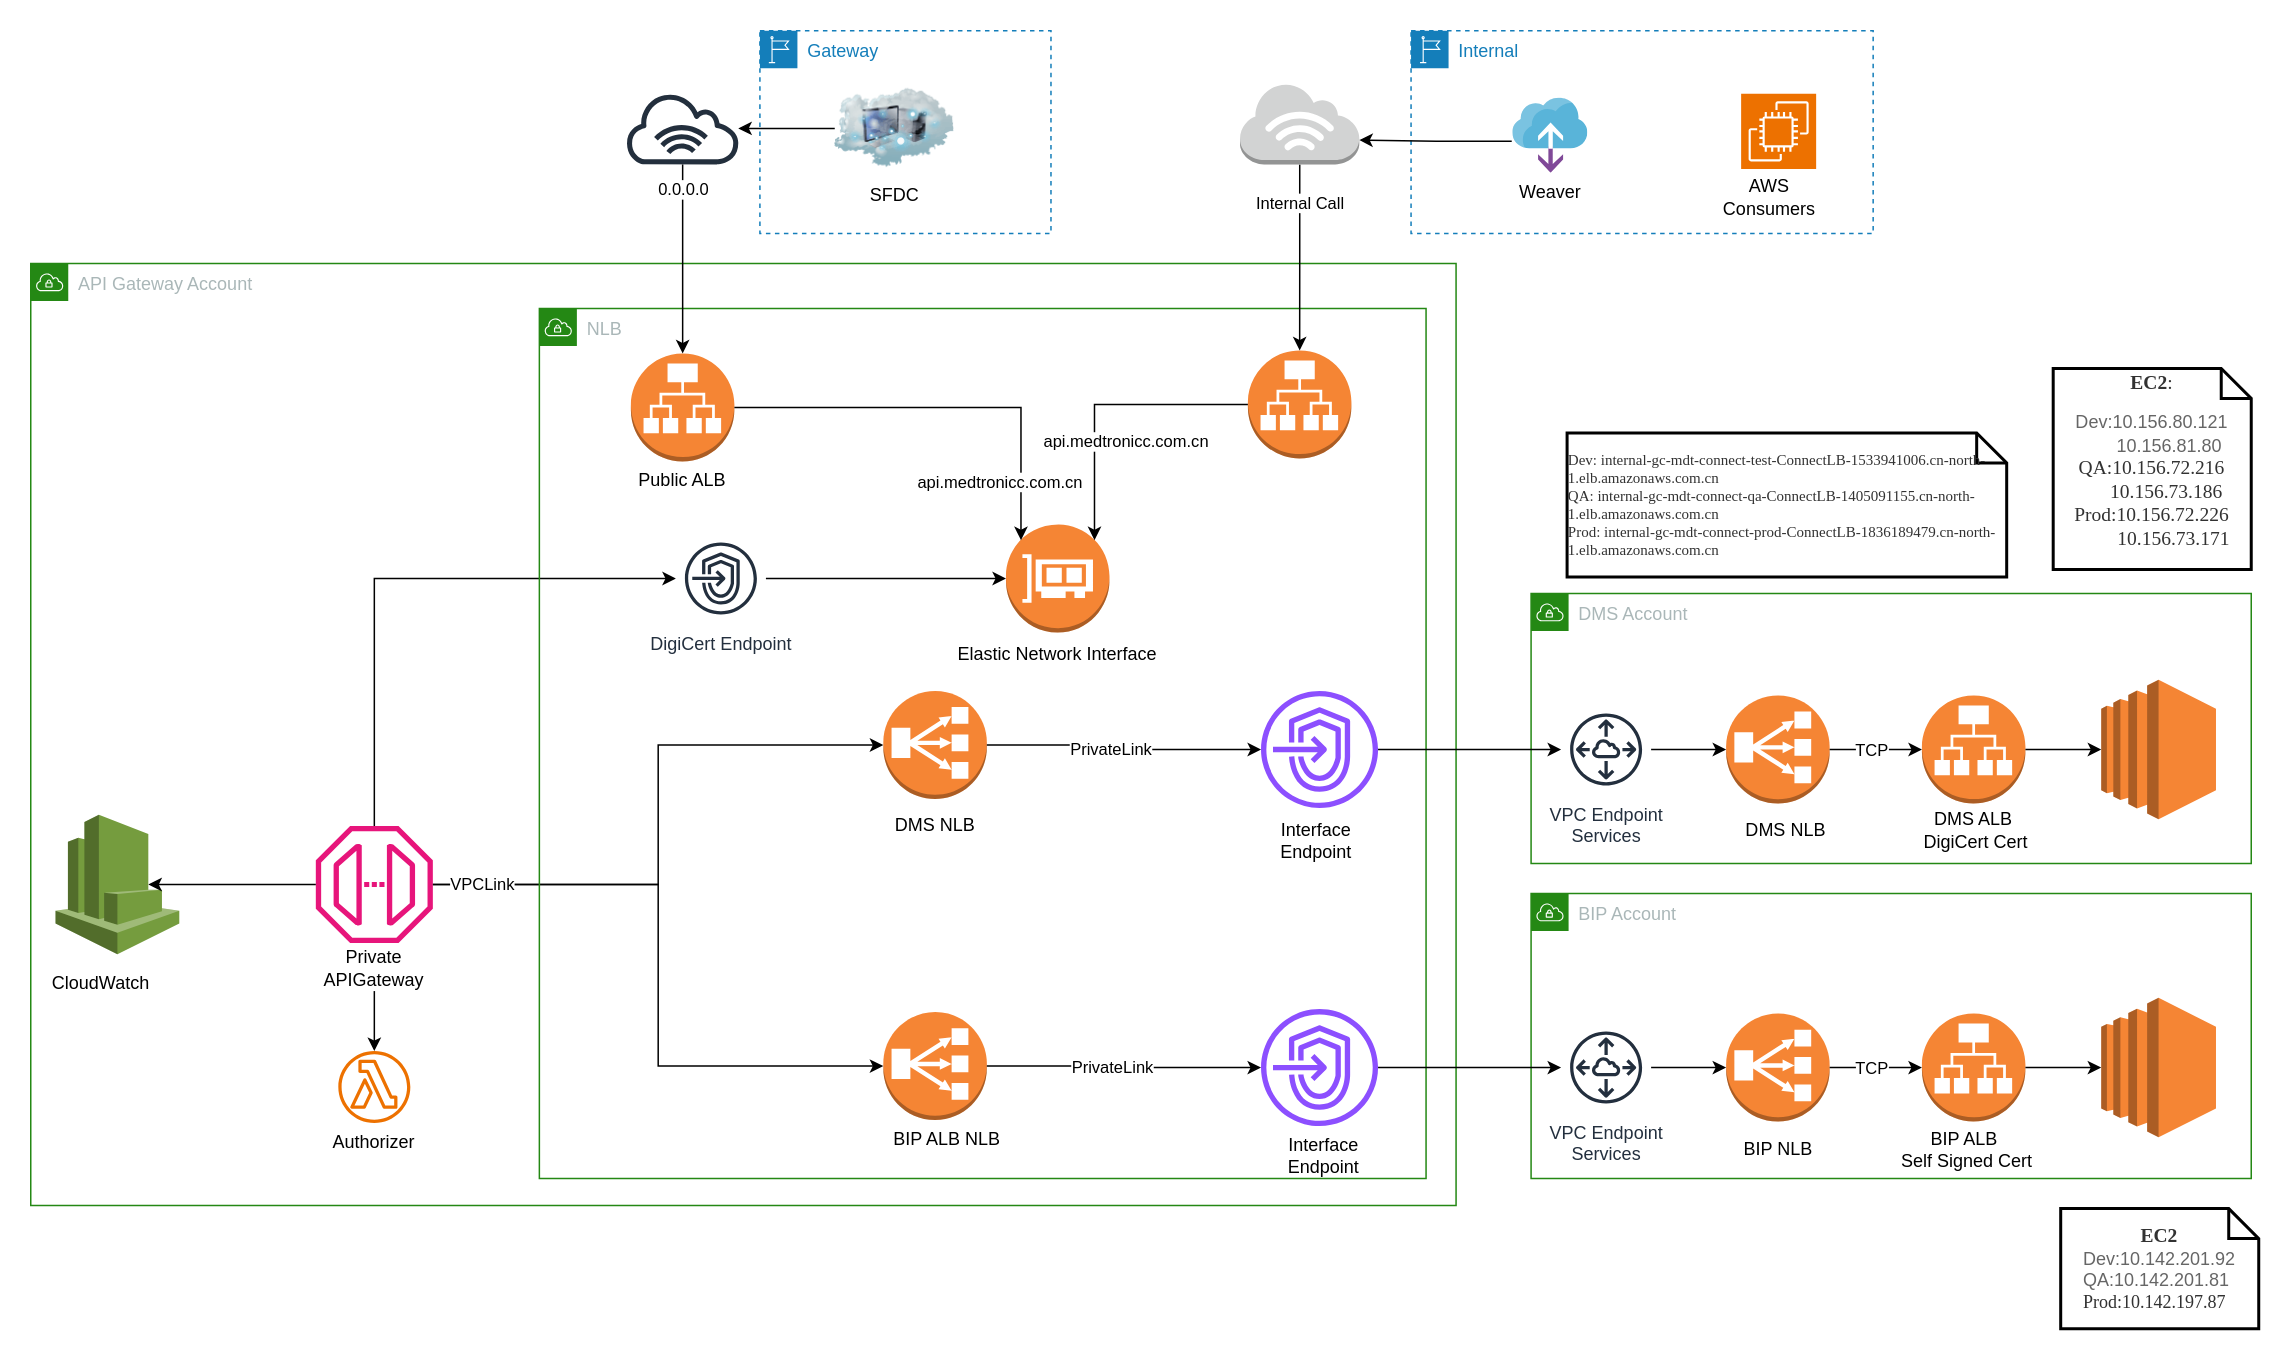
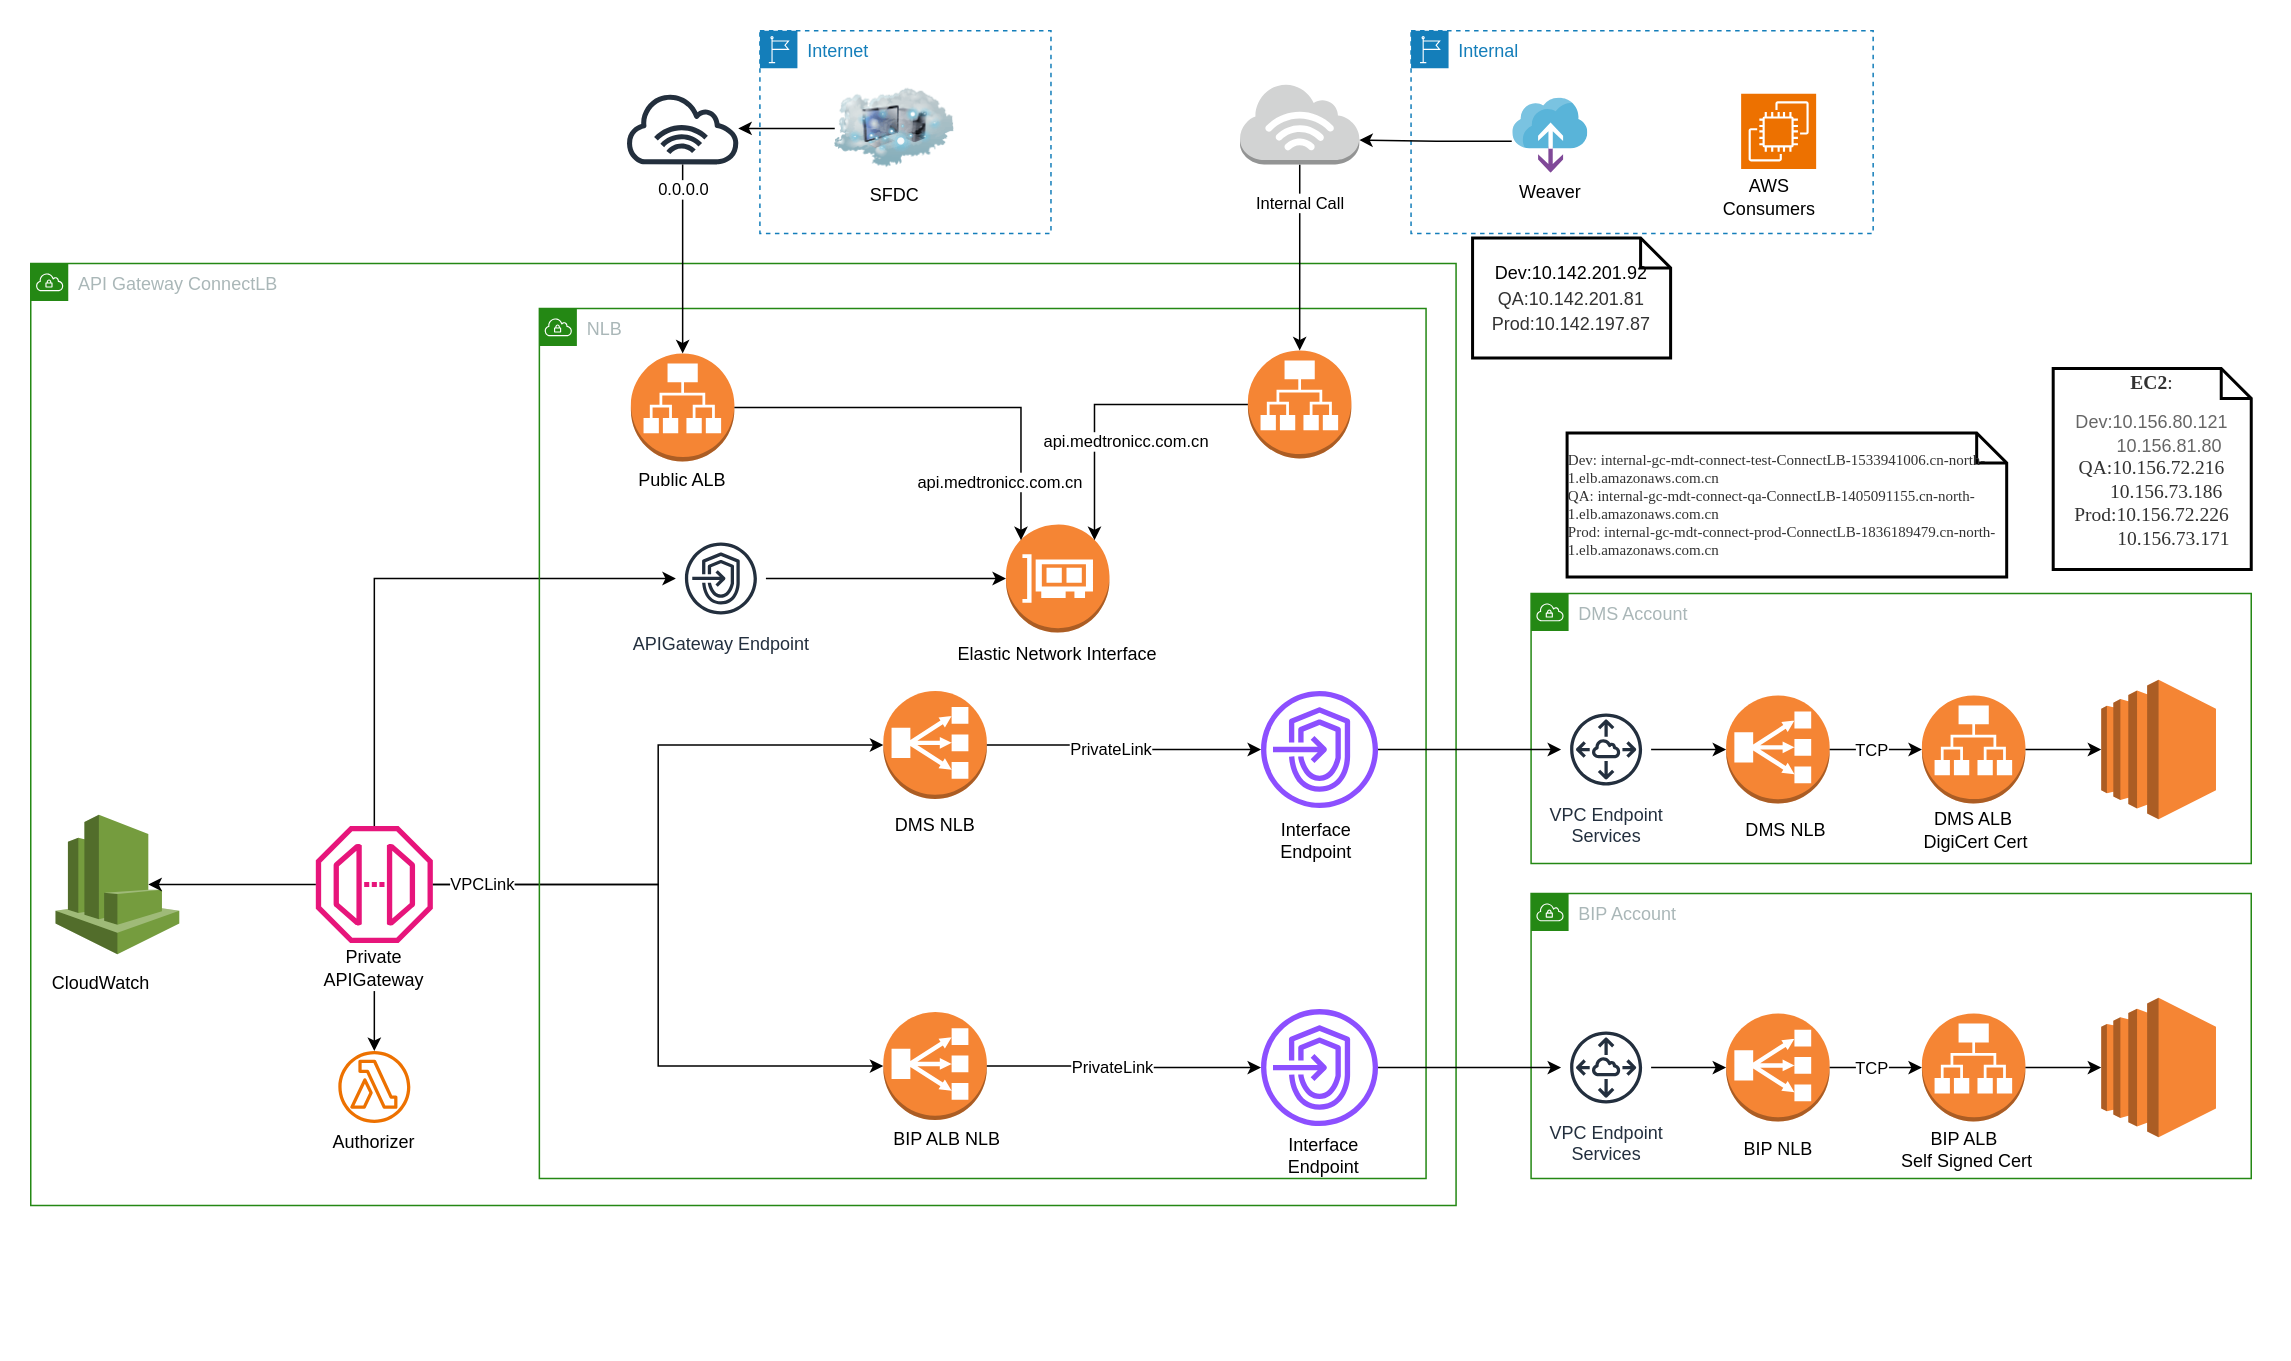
node "Gateway": label "Gateway" -> "Internet"
node "API Gateway Account": label "API Gateway Account" -> "API Gateway ConnectLB"
node "Dev:10.142.201.92QA:10.142.201.81Prod:10.142.197.87": added
node "DigiCert Endpoint": label "DigiCert Endpoint" -> "APIGateway Endpoint"
node "EC2 Dev:10.142.201.92 QA:10.142.201.81 Prod:10.142.197.87": removed
